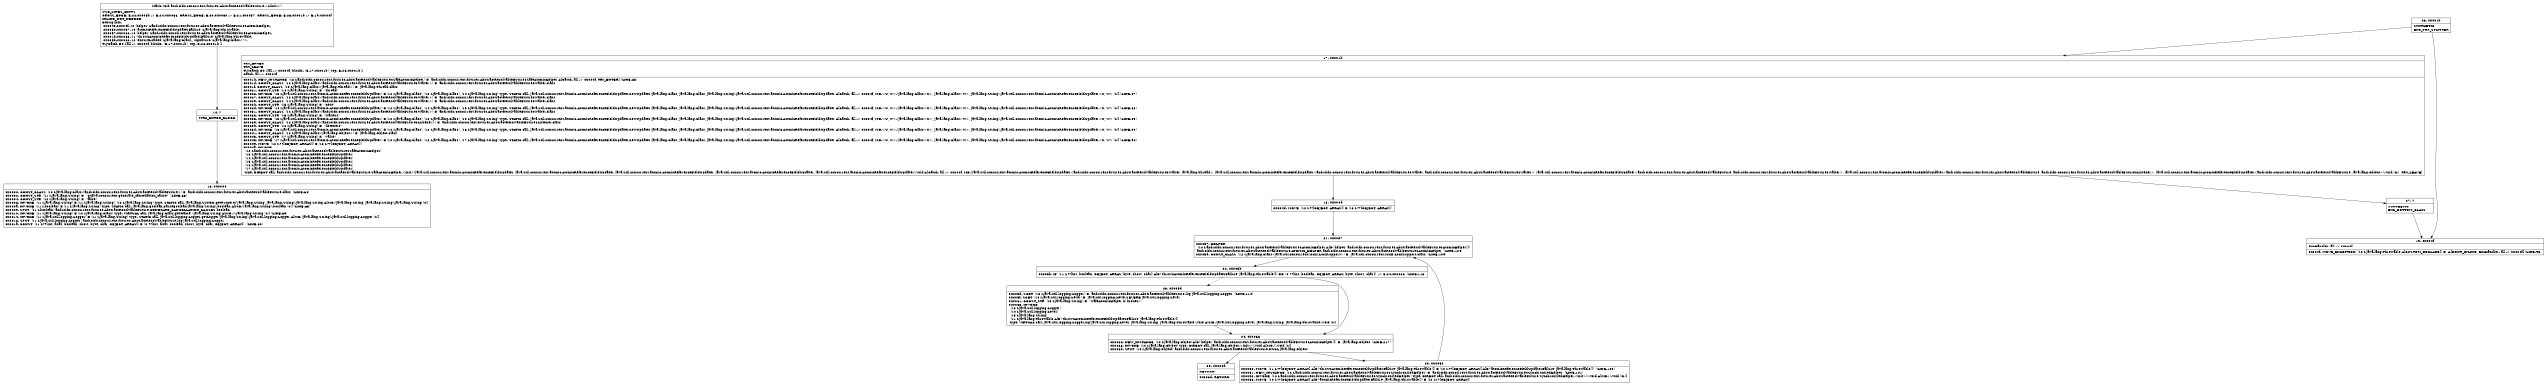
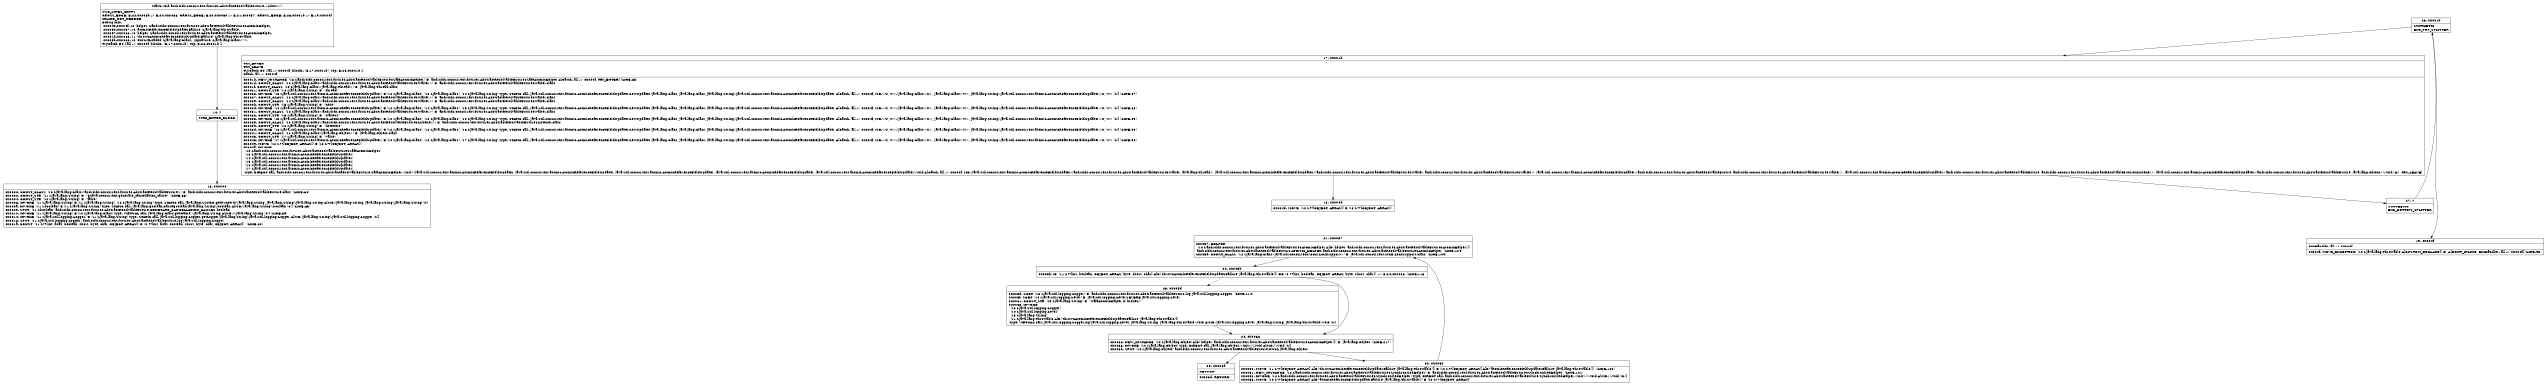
node "27: ?": text "EXC_BOTTOM_CLASS" -> "EXC_BOTTOM_SPLITTER"
edge "18: 0x004d" -> "21: 0x0057": removed
edge "27: ?" -> "19: 0x004f": now "27: ?" -> "26: 0x001b"
